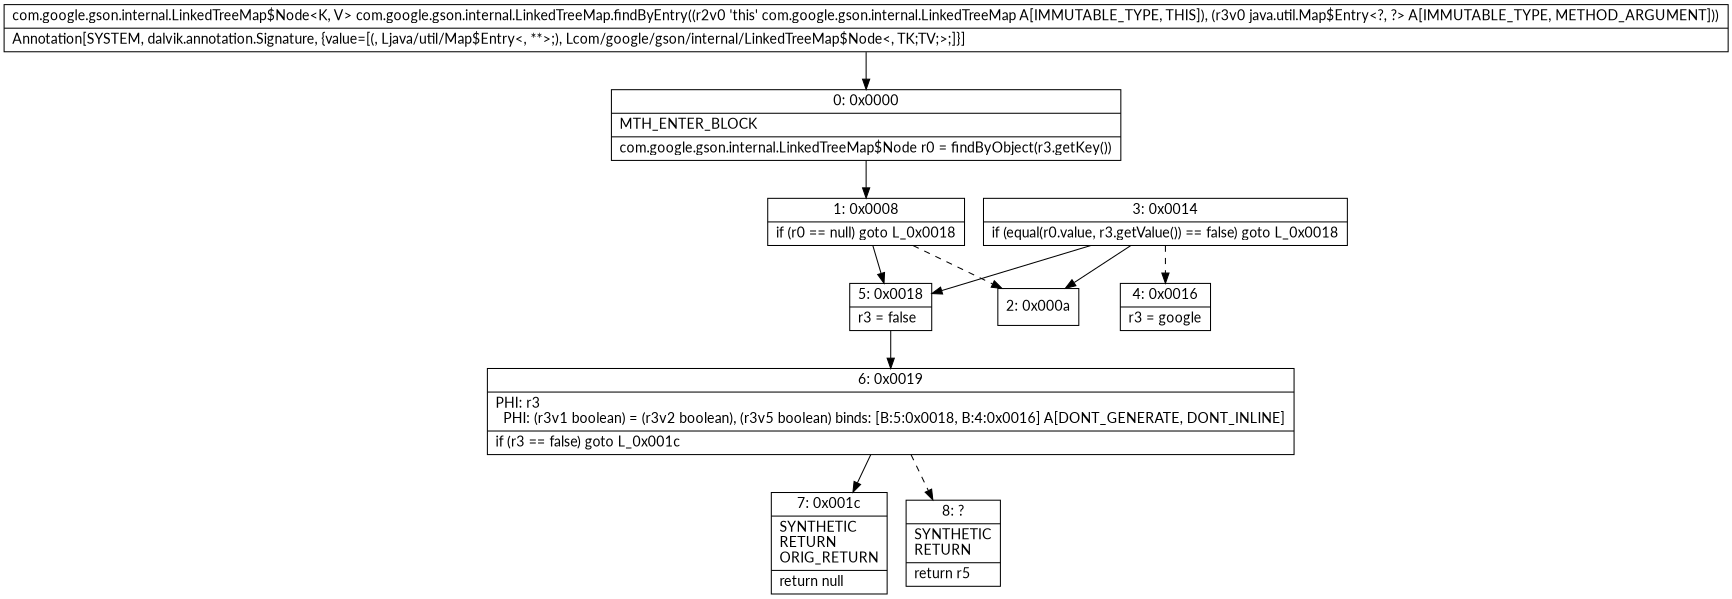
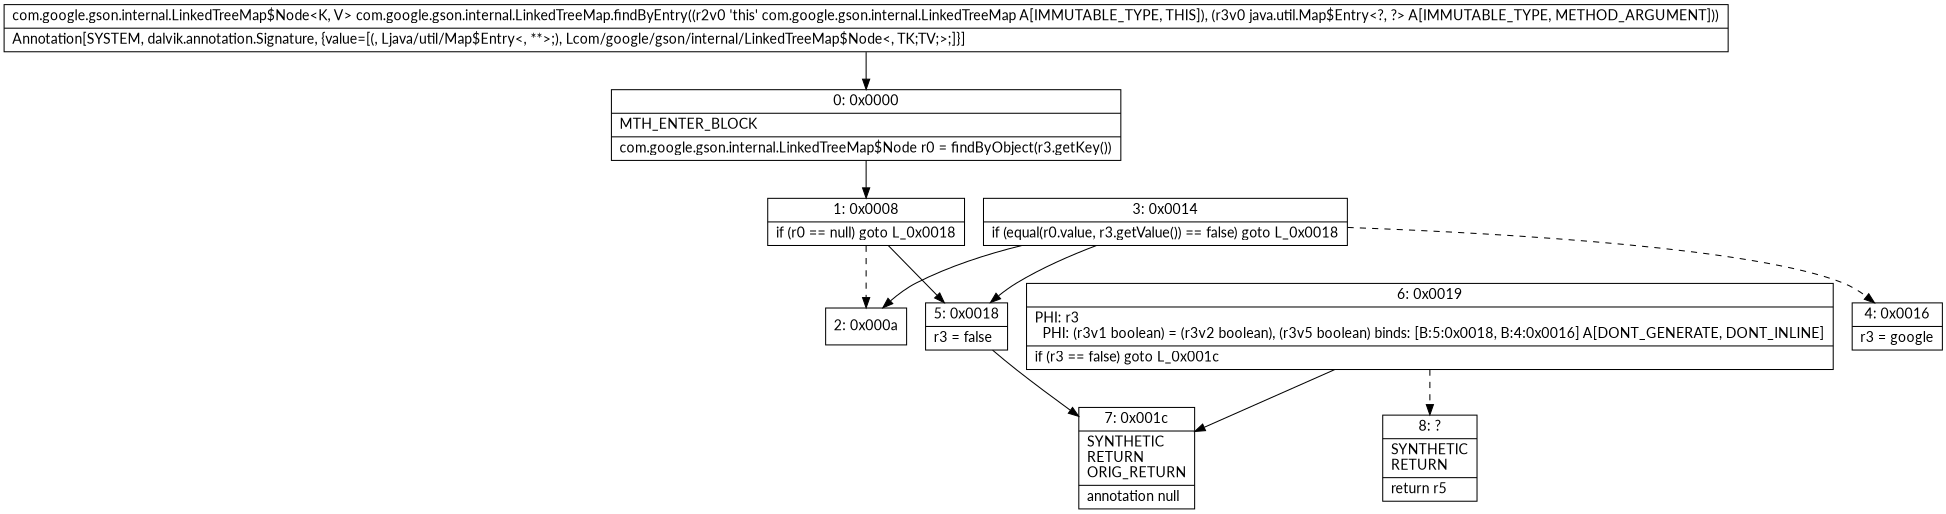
edge "5: 0x0018" -> "6: 0x0019": now "5: 0x0018" -> "7: 0x001c"
node "7: 0x001c": text "return null" -> "annotation null"
